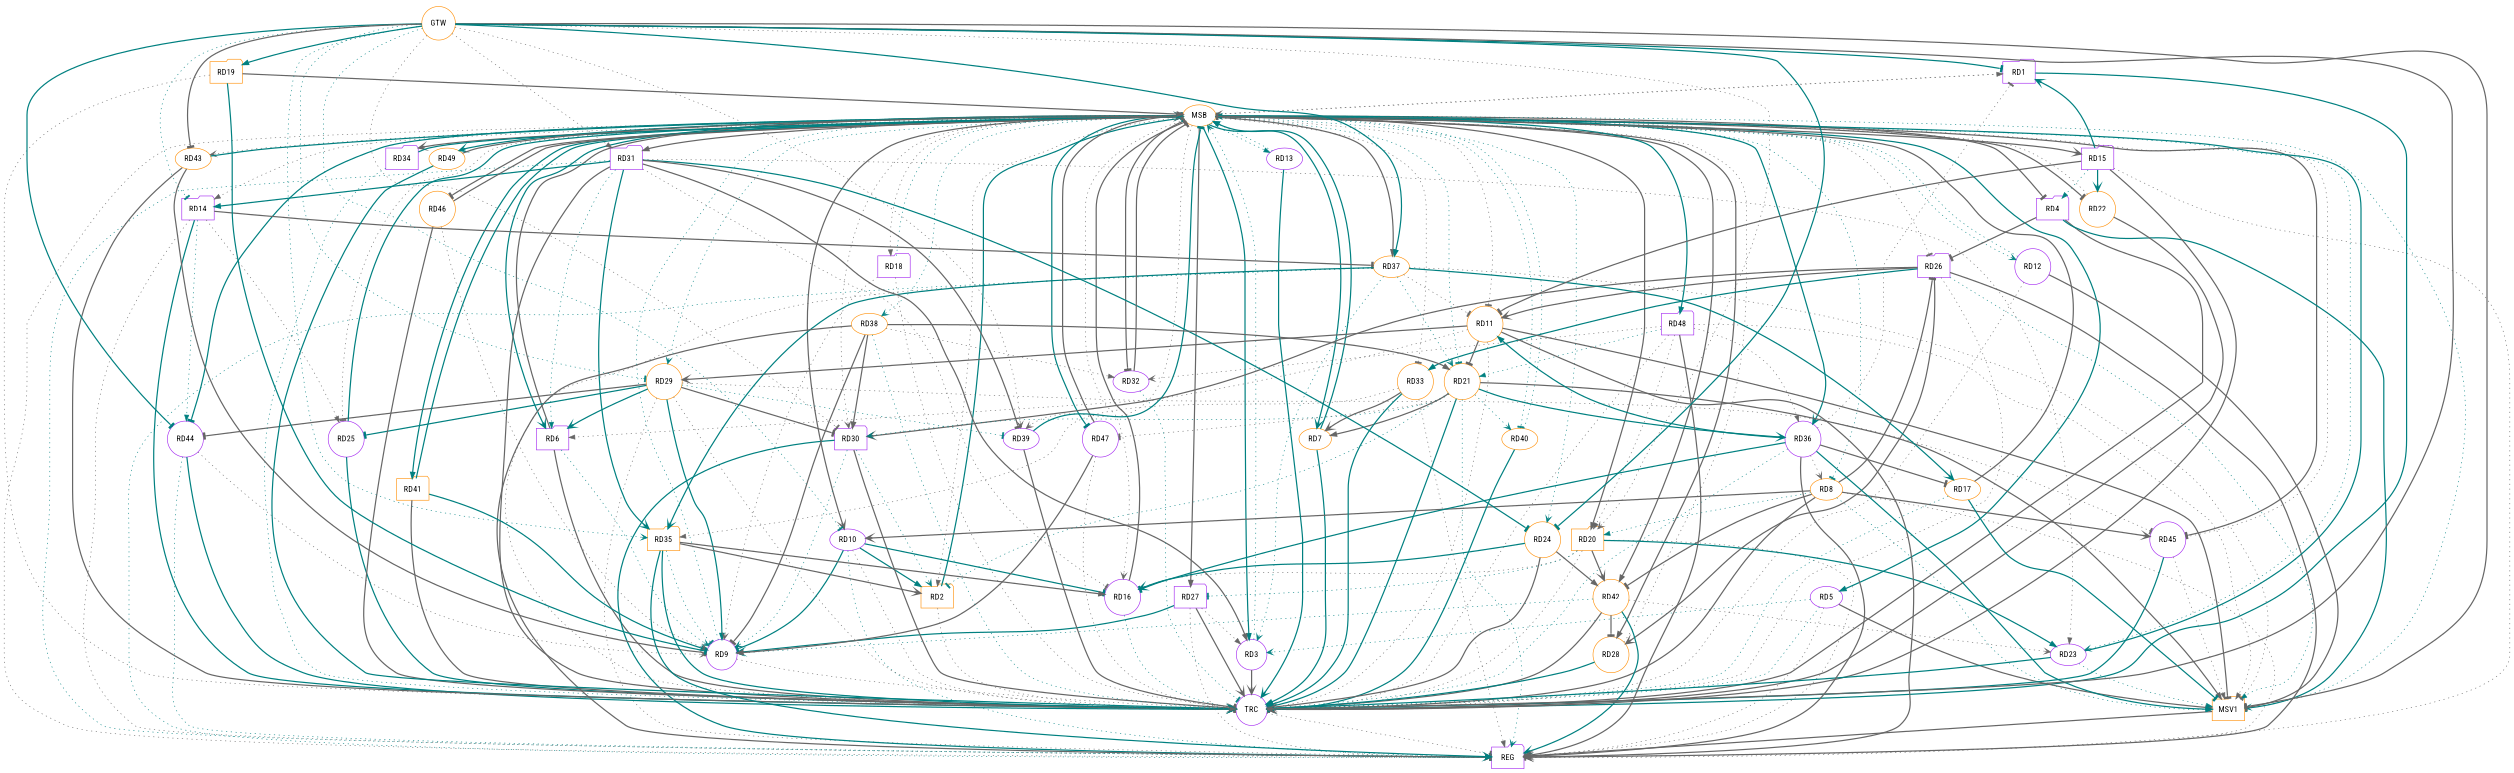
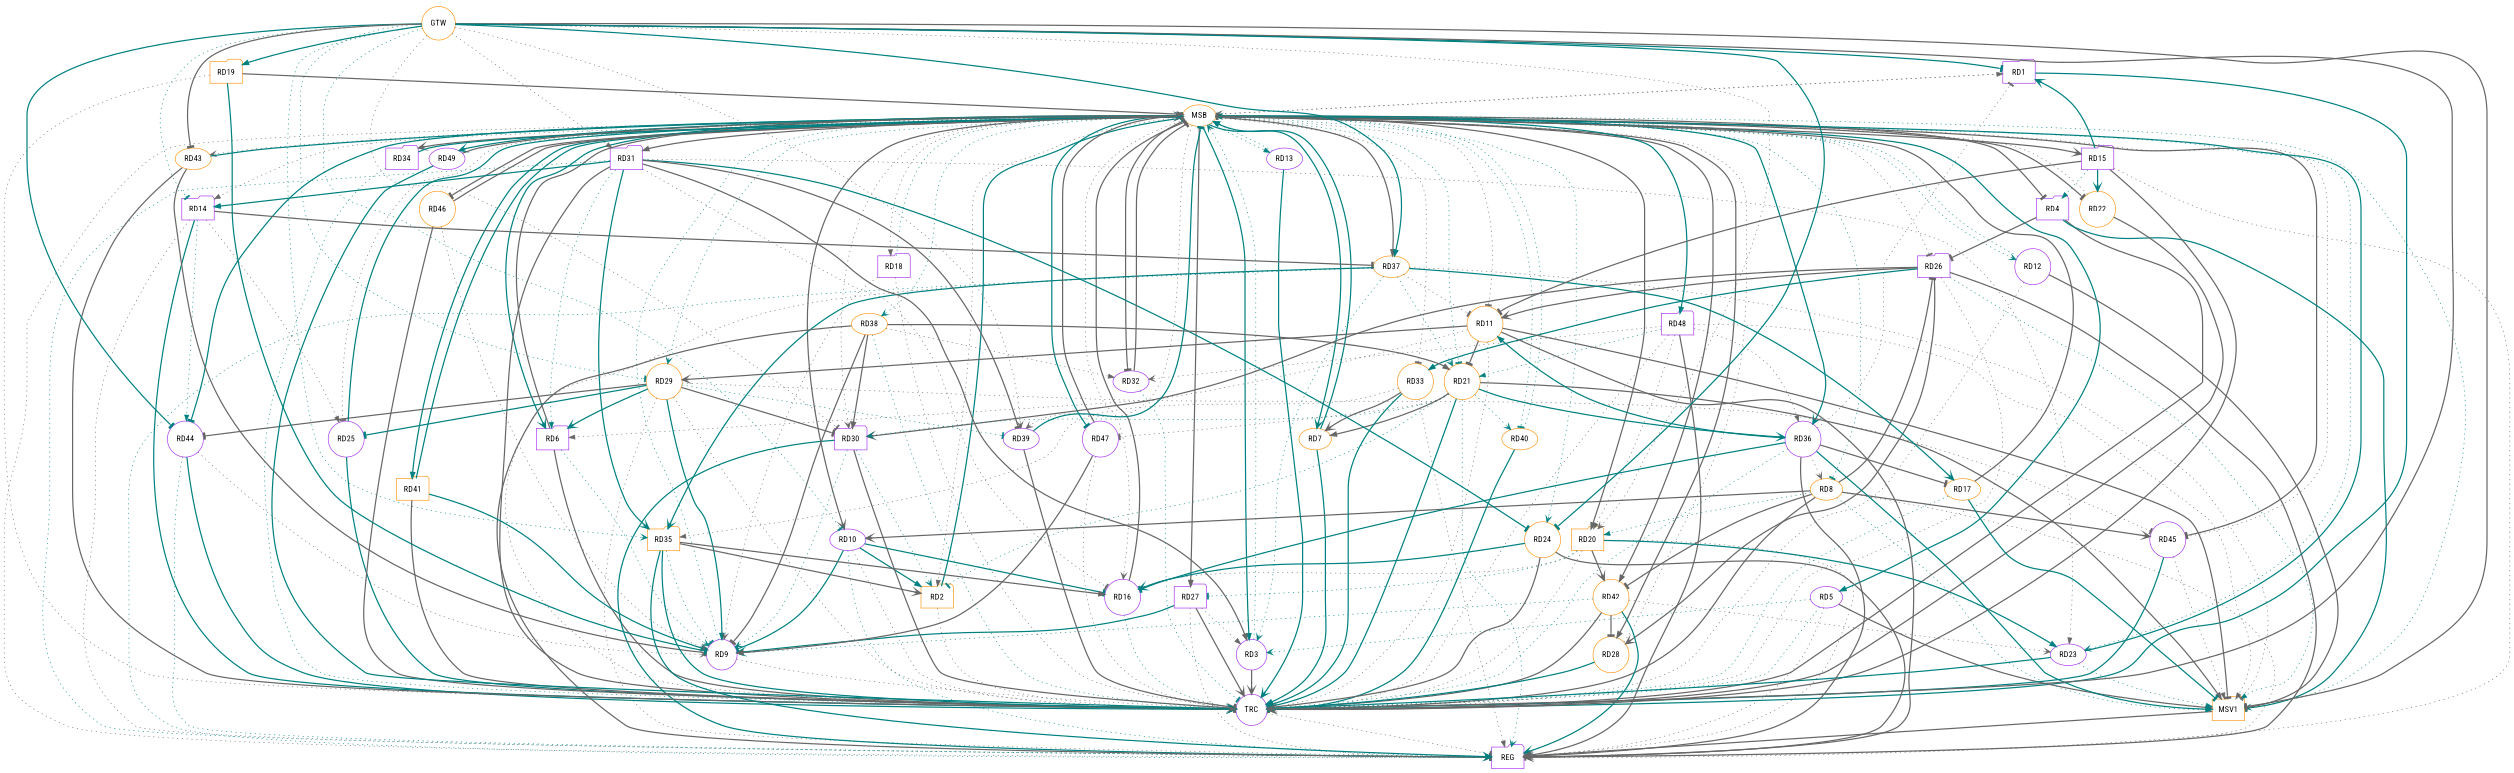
node "RD49": color darkorange -> purple
edge "RD24" -> "RD42": now "RD24" -> "REG"
